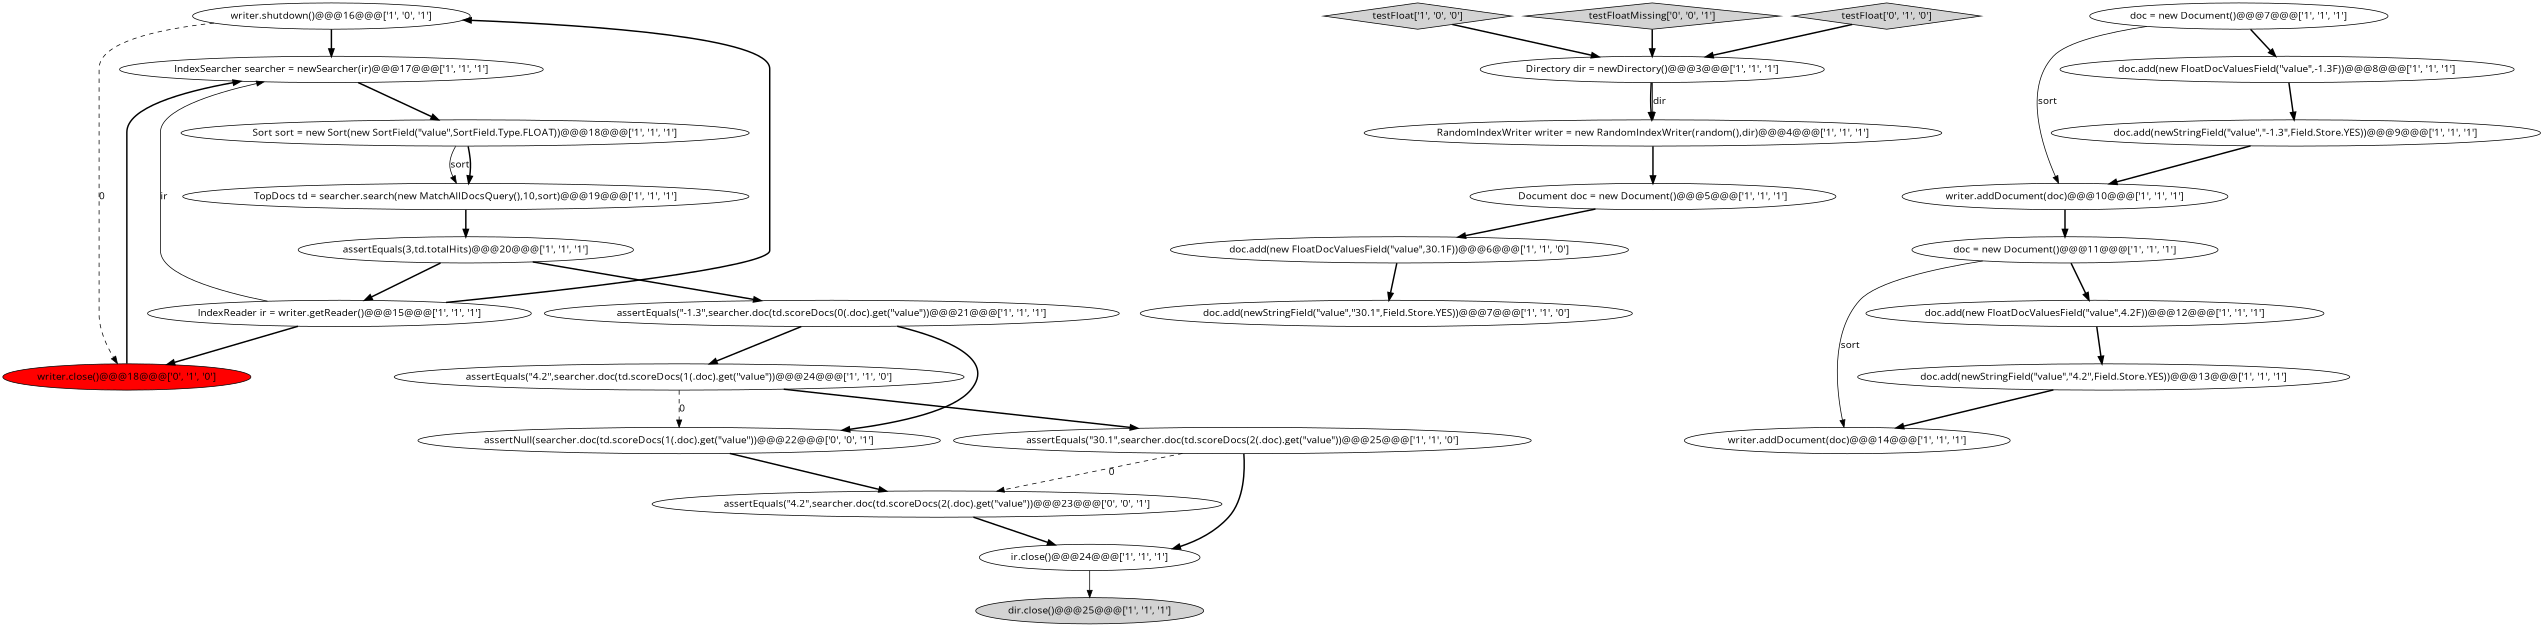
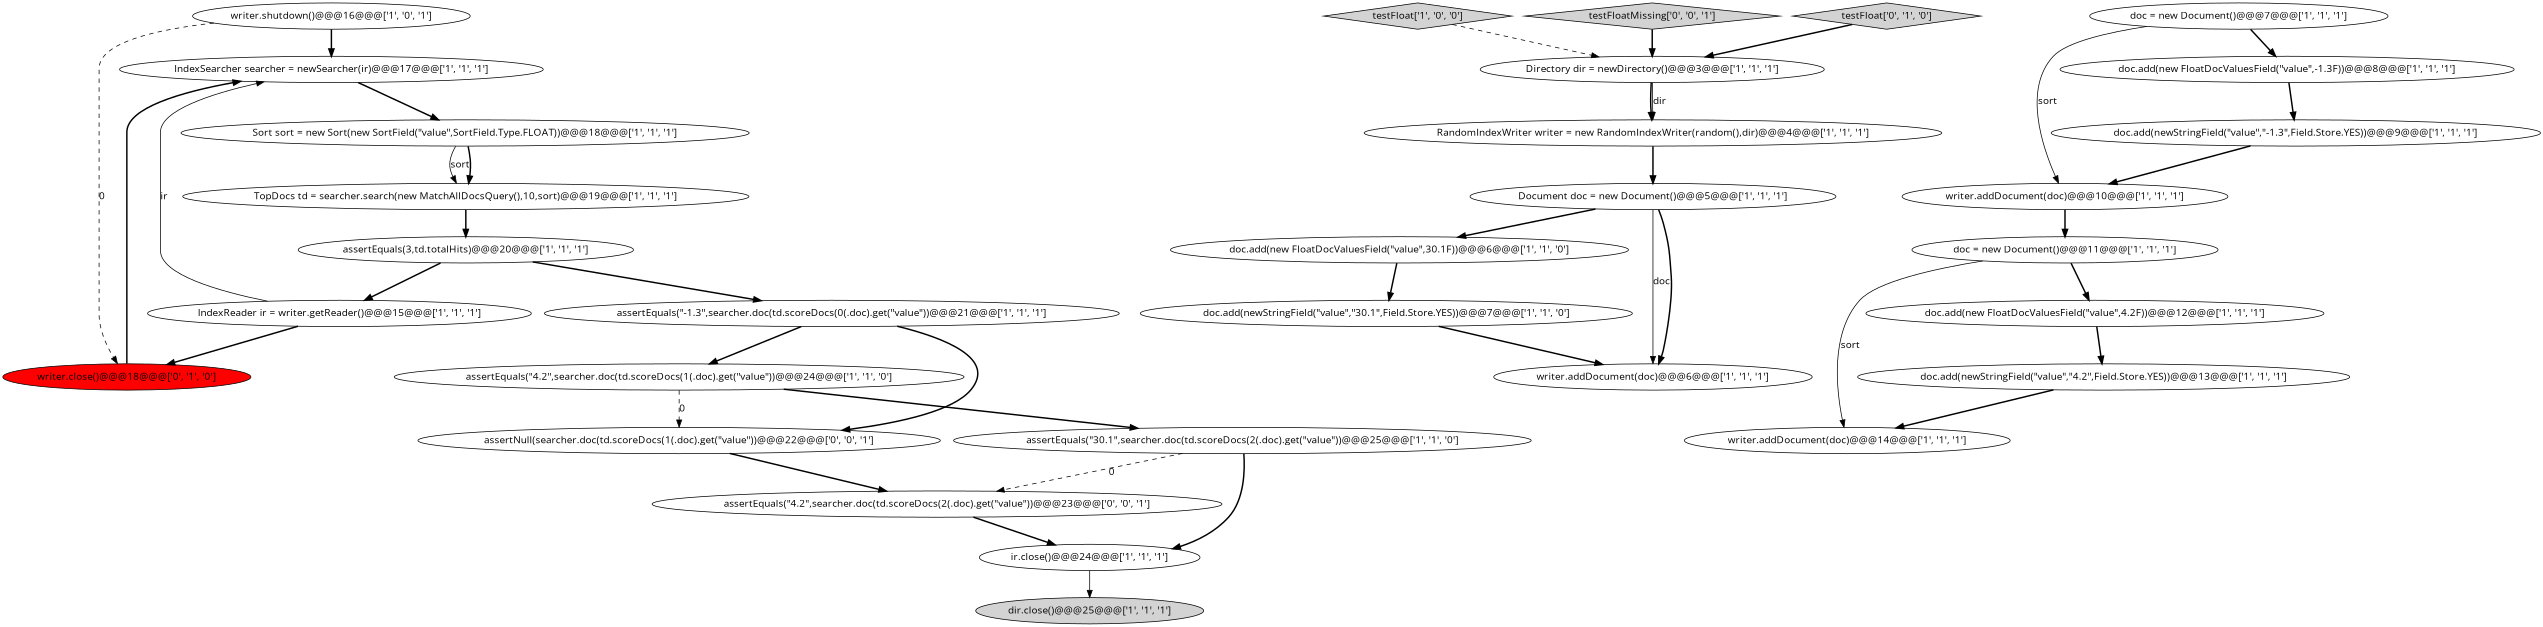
edge "testFloat['1', '0', '0']" -> "Directory dir = newDirectory()@@@3@@@['1', '1', '1']": style bold -> dashed
edge "IndexReader ir = writer.getReader()@@@15@@@['1', '1', '1']" -> "writer.shutdown()@@@16@@@['1', '0', '1']": removed
node "writer.addDocument(doc)@@@6@@@['1', '1', '1']": added
